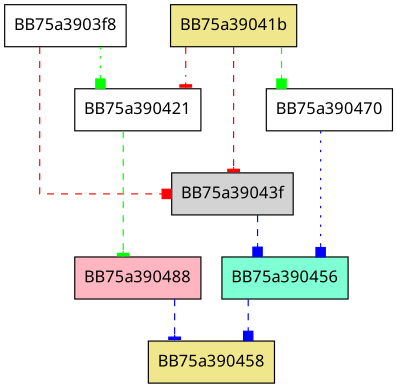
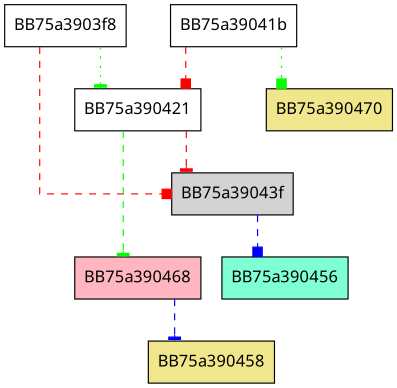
node "BB75a39041b": fillcolor khaki -> white
edge "BB75a3903f8" -> "BB75a390421": arrowhead box -> tee
edge "BB75a39041b" -> "BB75a390421": arrowhead tee -> box
edge "BB75a39041b" -> "BB75a390470": style dashed -> dotted
edge "BB75a39041b" -> "BB75a39043f": now "BB75a390421" -> "BB75a39043f"
node "BB75a390470": fillcolor white -> khaki
edge "BB75a390470" -> "BB75a390456": removed
node "BB75a390488": label "BB75a390488" -> "BB75a390468"
edge "BB75a390456" -> "BB75a390458": removed
